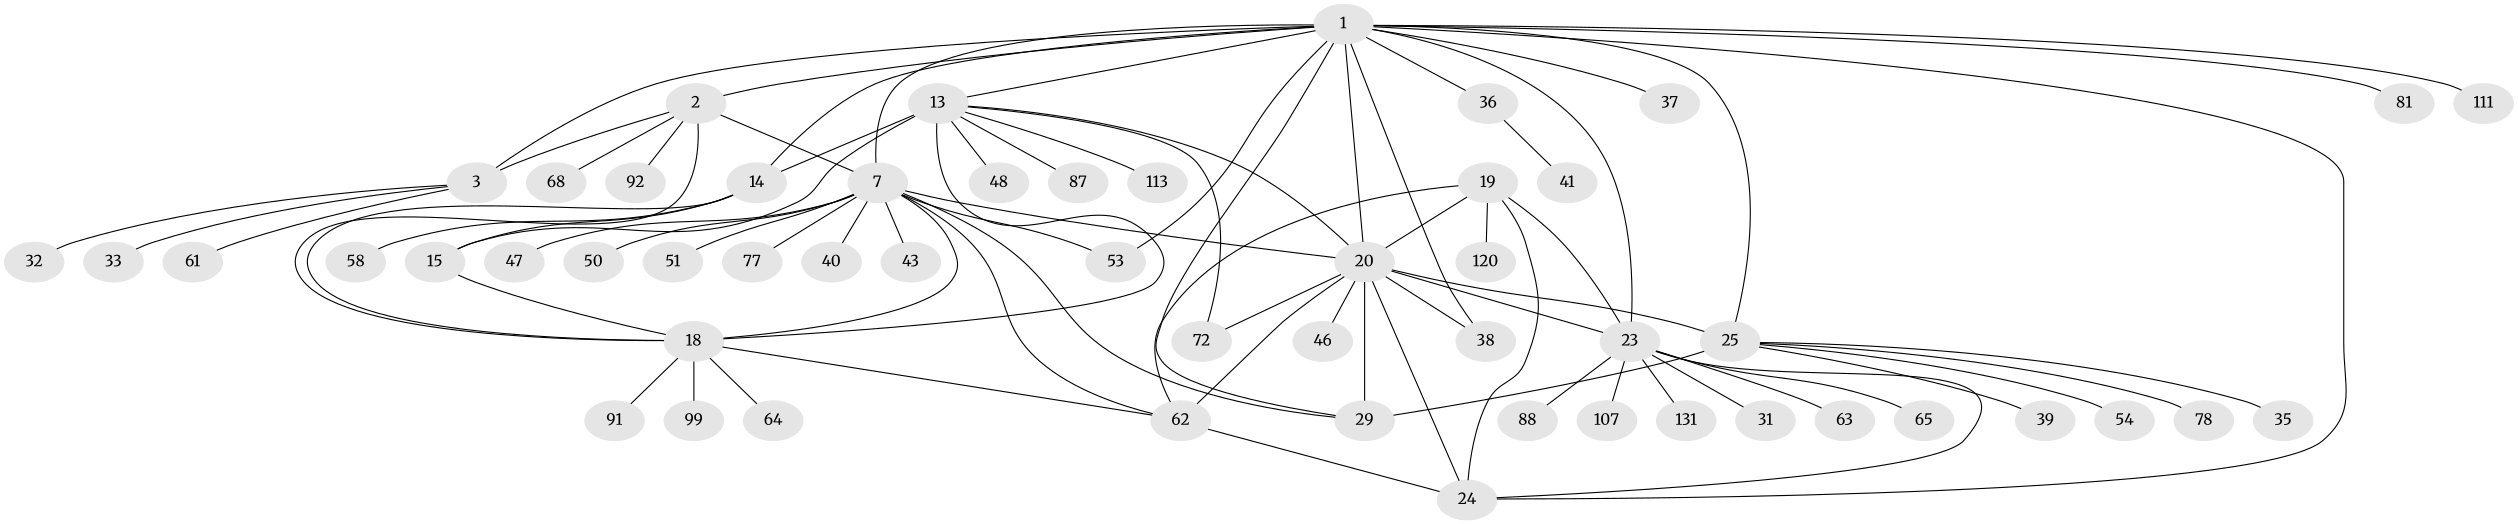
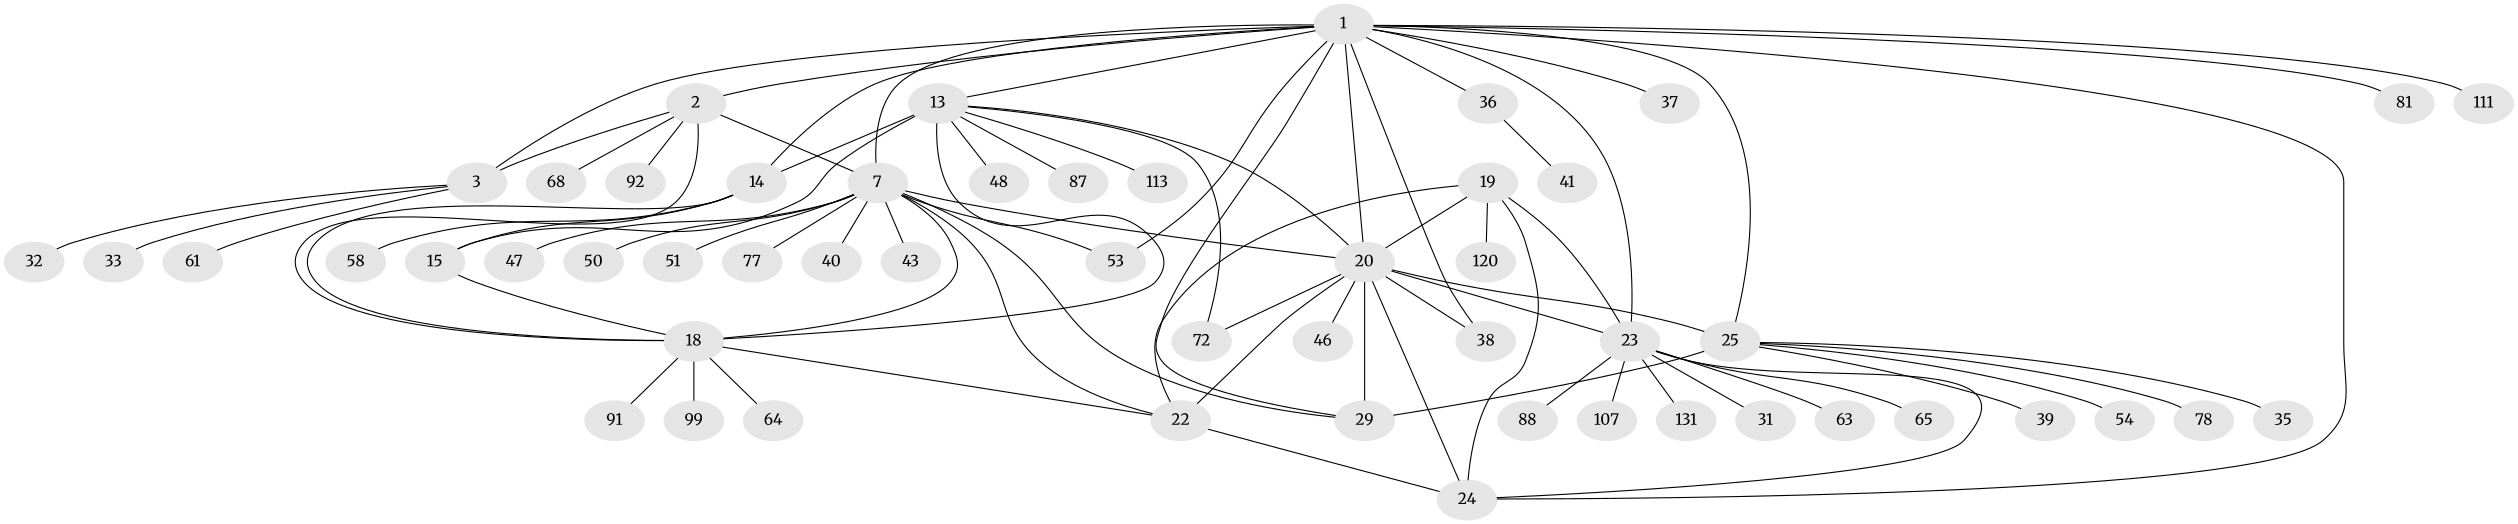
node "62": label "62" -> "22"
